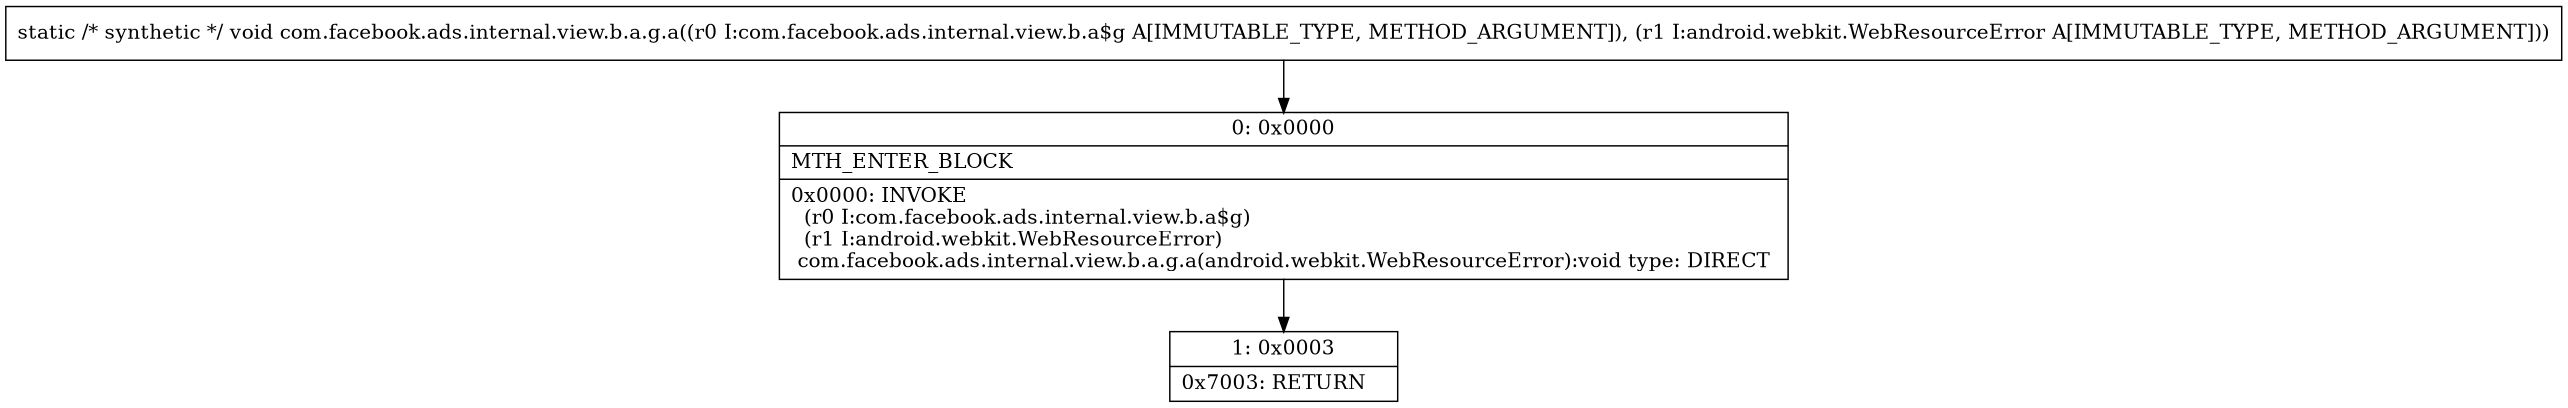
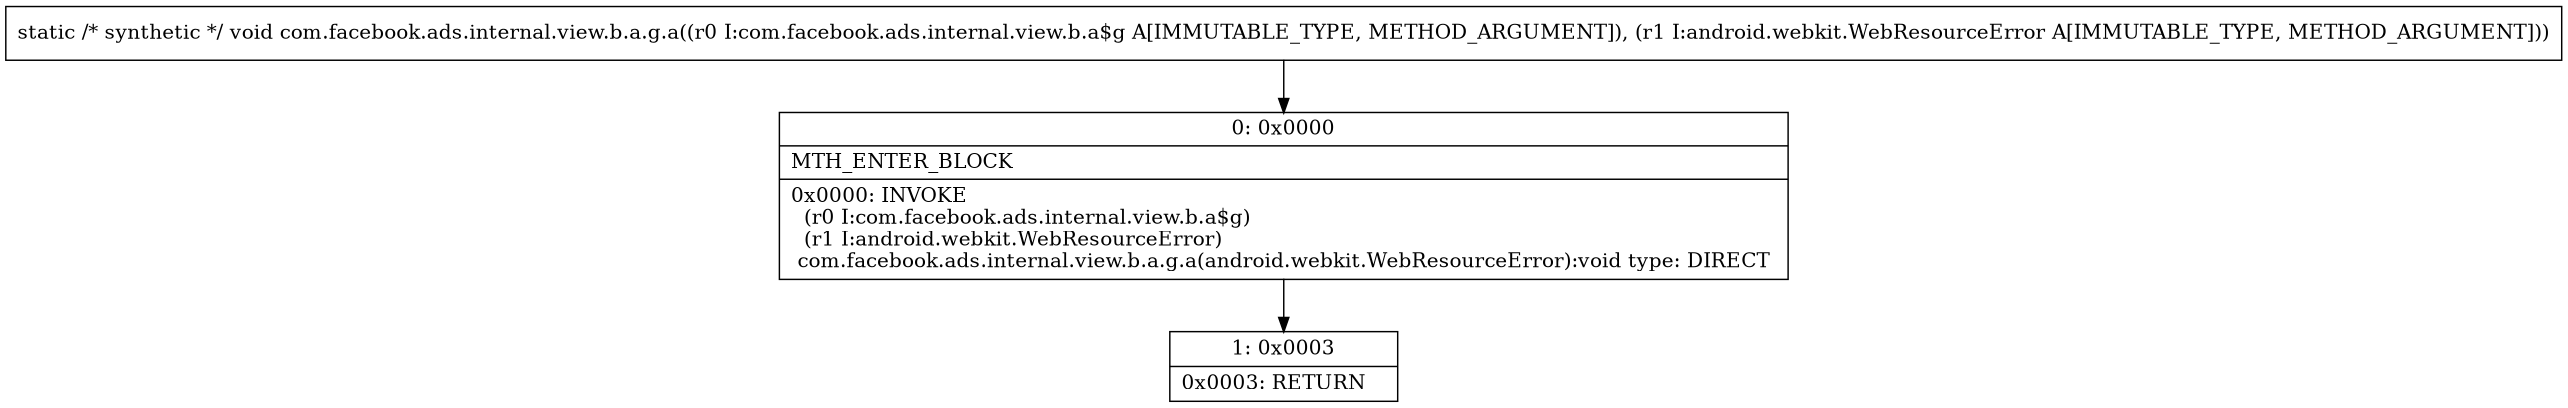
node "1: 0x0003": text "0x7003: RETURN" -> "0x0003: RETURN"
